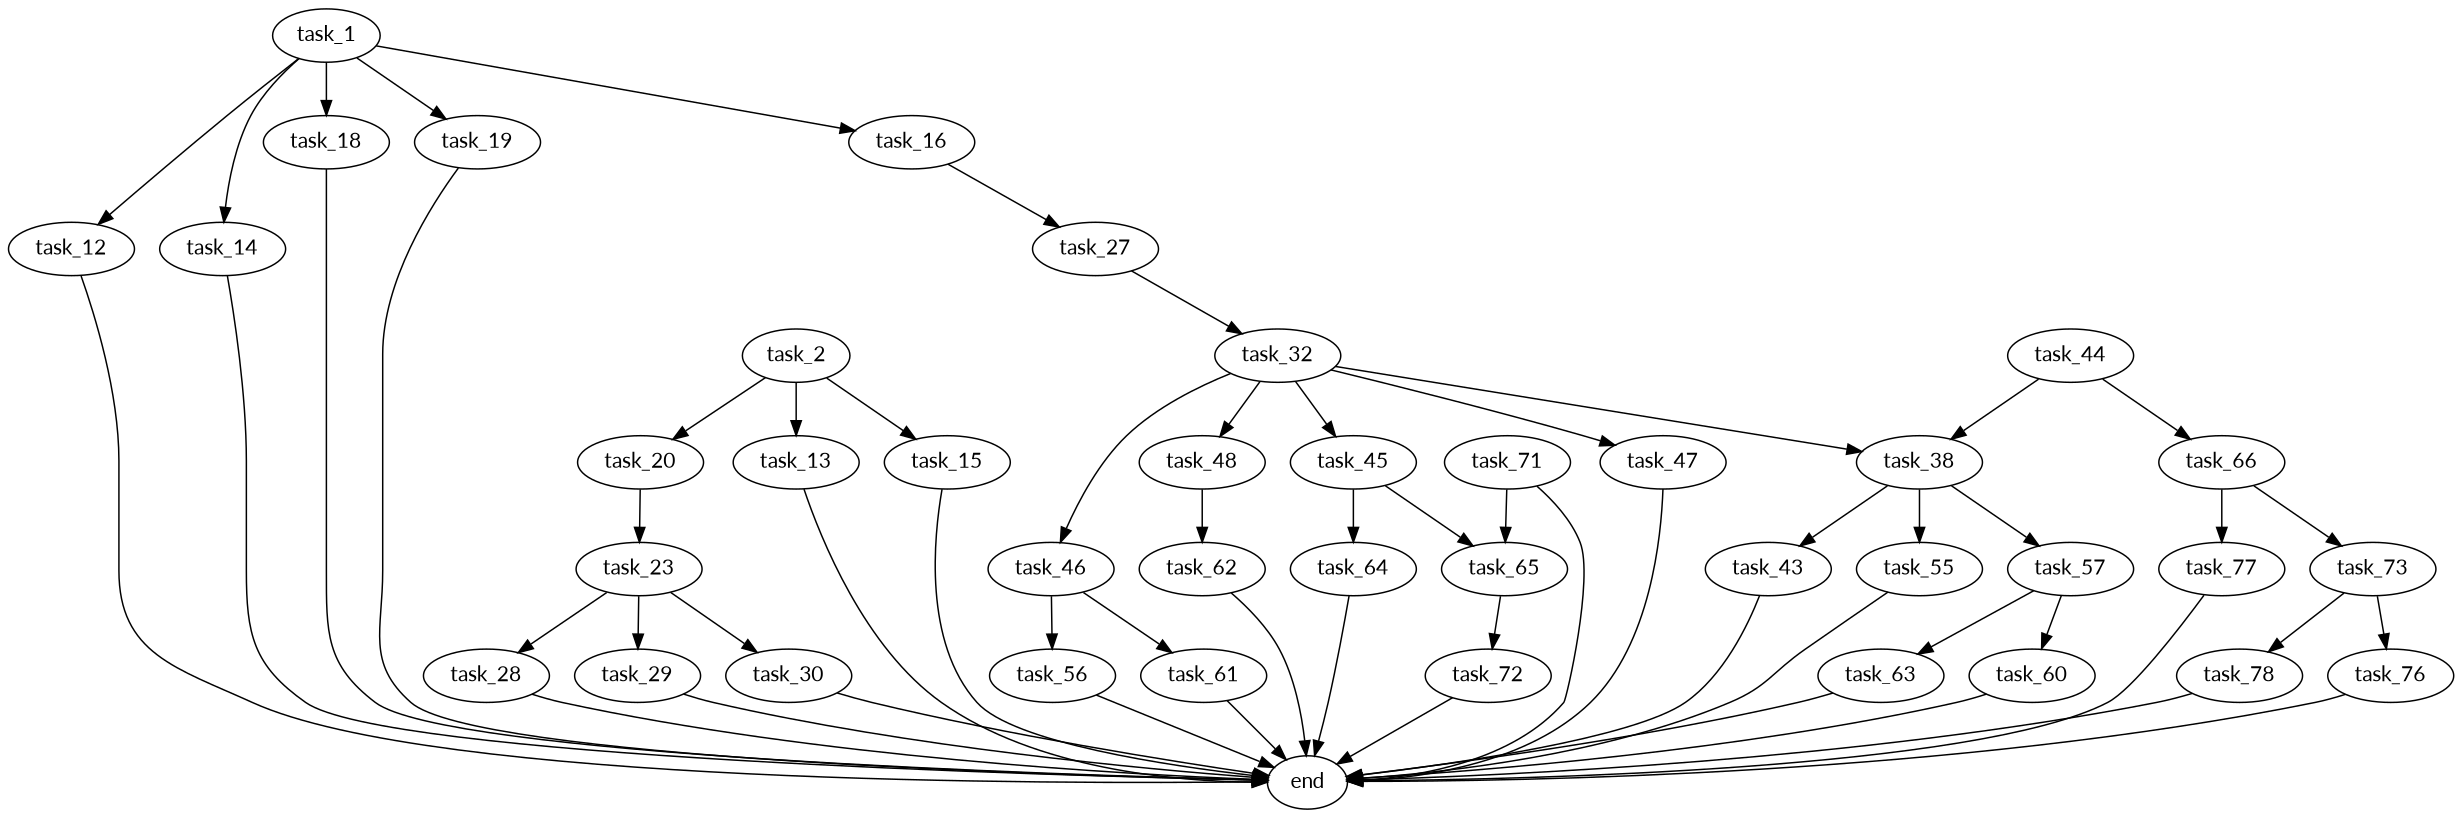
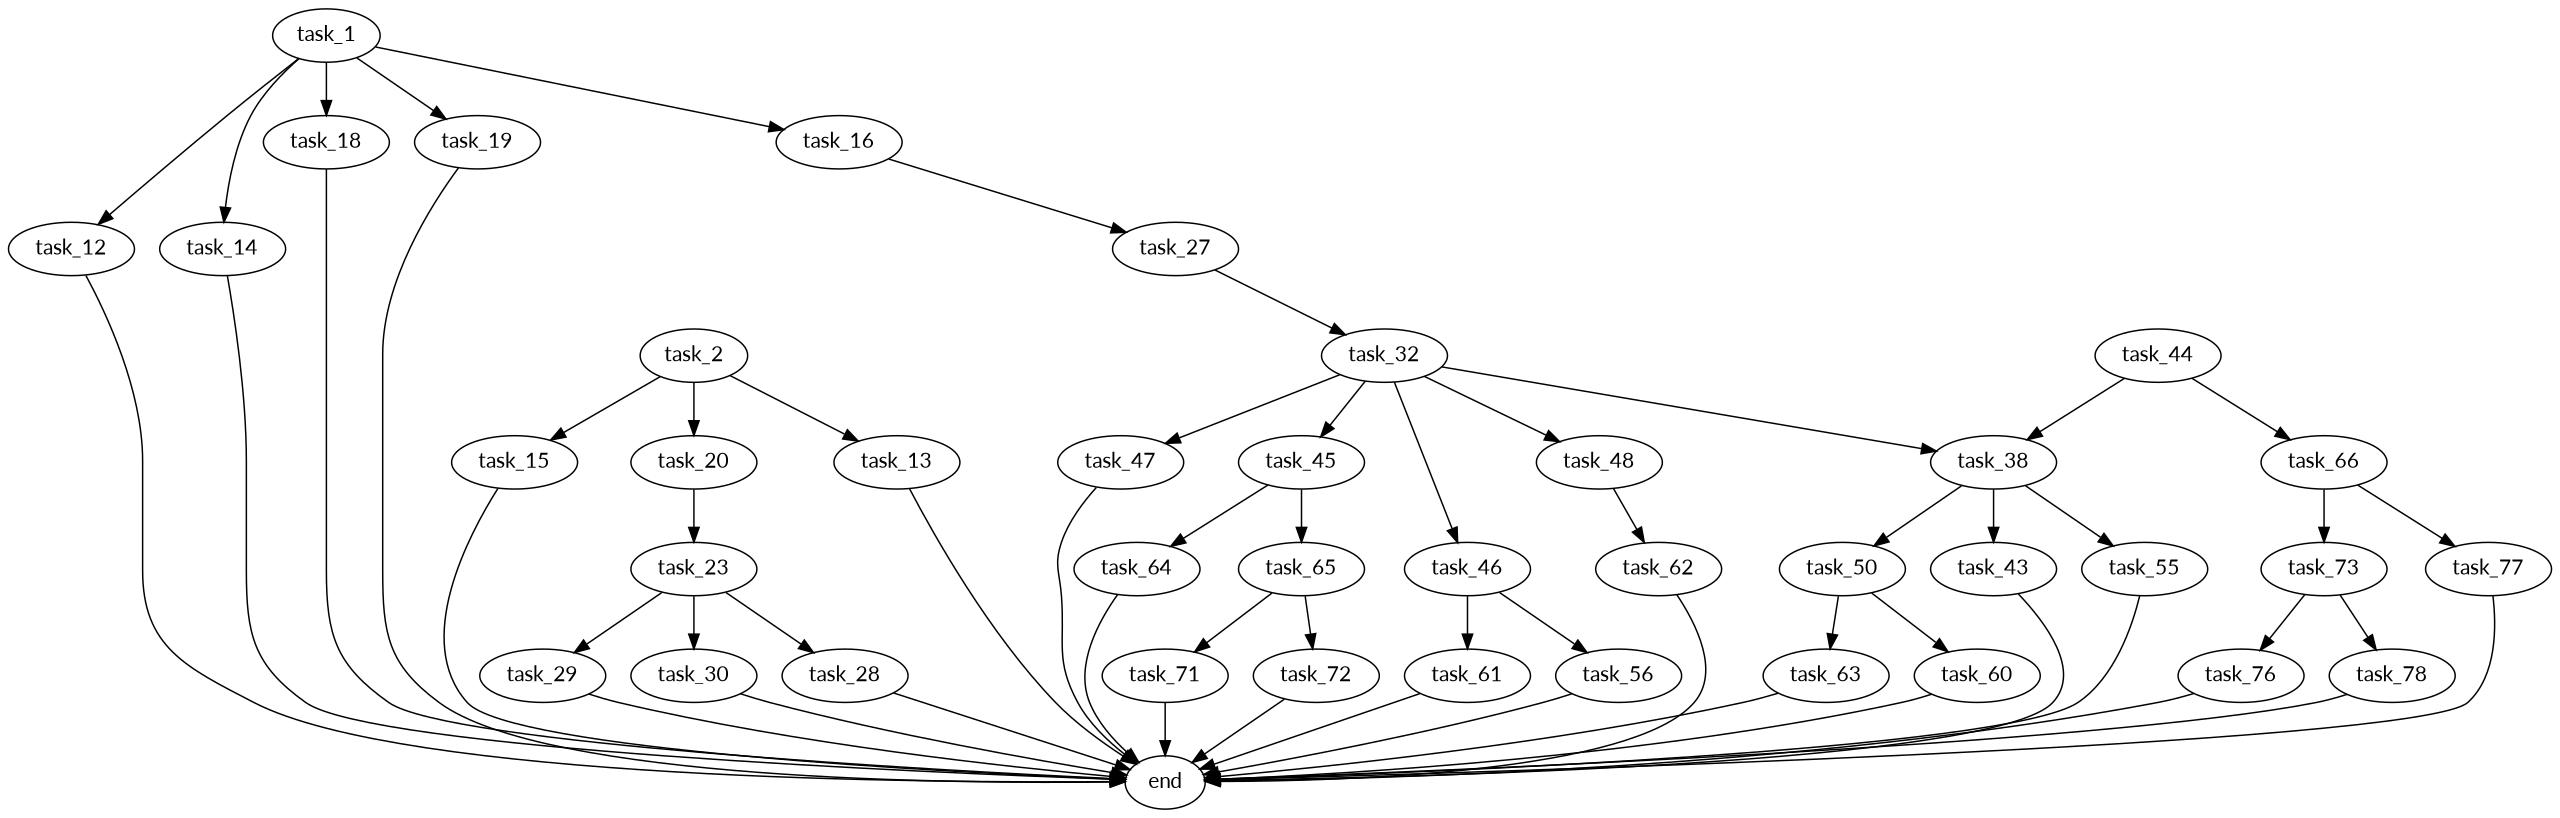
edge "task_71" -> "task_65": reversed
node "task_57": label "task_57" -> "task_50"
